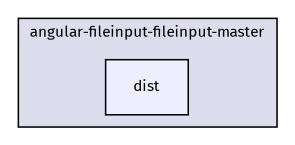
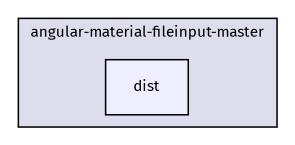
cluster "angular-fileinput-fileinput-master": label "angular-fileinput-fileinput-master" -> "angular-material-fileinput-master"
